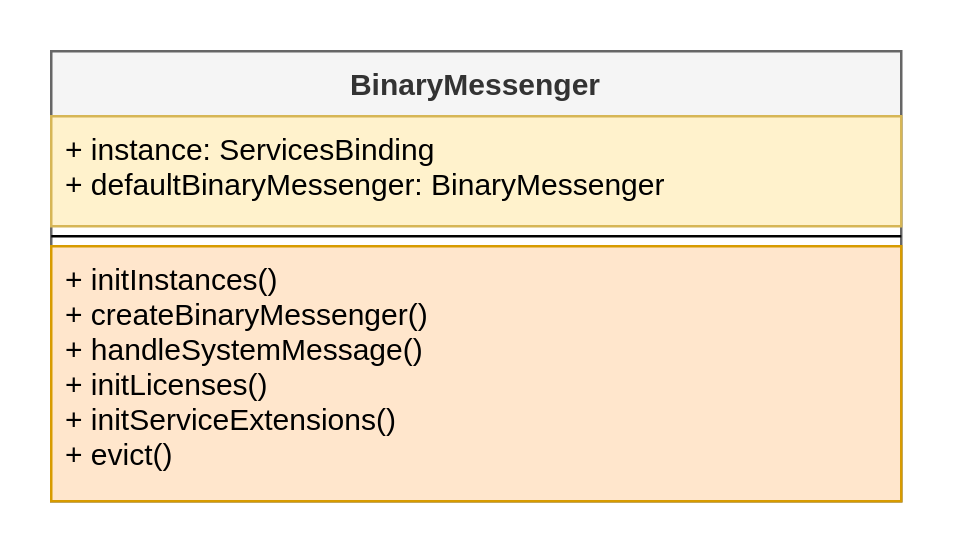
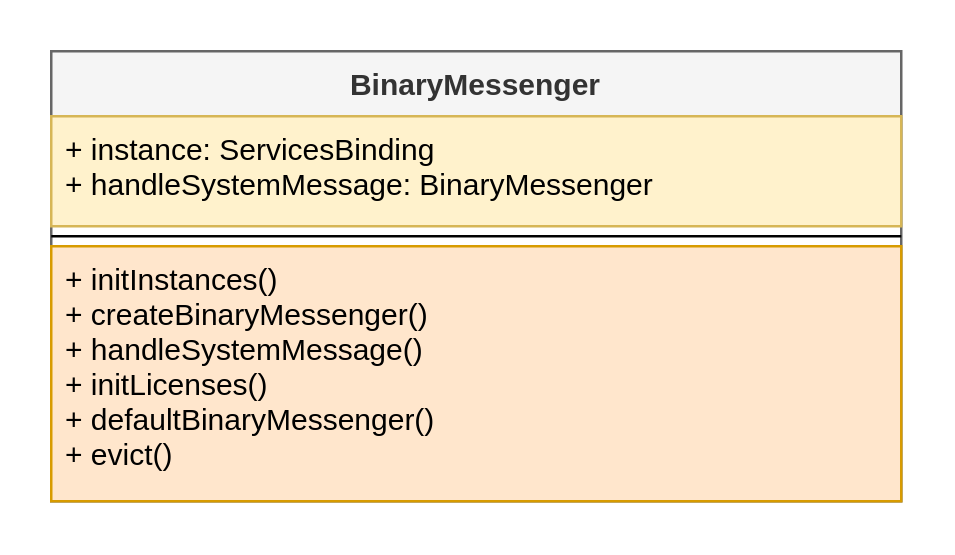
node "+ instance: ServicesBinding + defaultBinaryMessenger: BinaryMessenger": label "+ instance: ServicesBinding + defaultBinaryMessenger: BinaryMessenger" -> "+ instance: ServicesBinding + handleSystemMessage: BinaryMessenger"
node "+ initInstances() + createBinaryMessenger() + handleSystemMessage() + initLicenses() + initServiceExtensions() + evict()": label "+ initInstances() + createBinaryMessenger() + handleSystemMessage() + initLicenses() + initServiceExtensions() + evict()" -> "+ initInstances() + createBinaryMessenger() + handleSystemMessage() + initLicenses() + defaultBinaryMessenger() + evict()"
